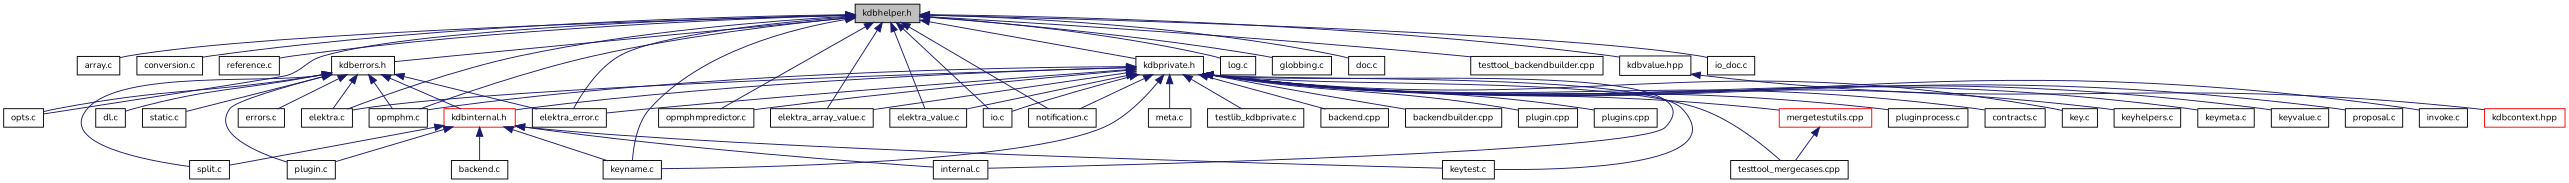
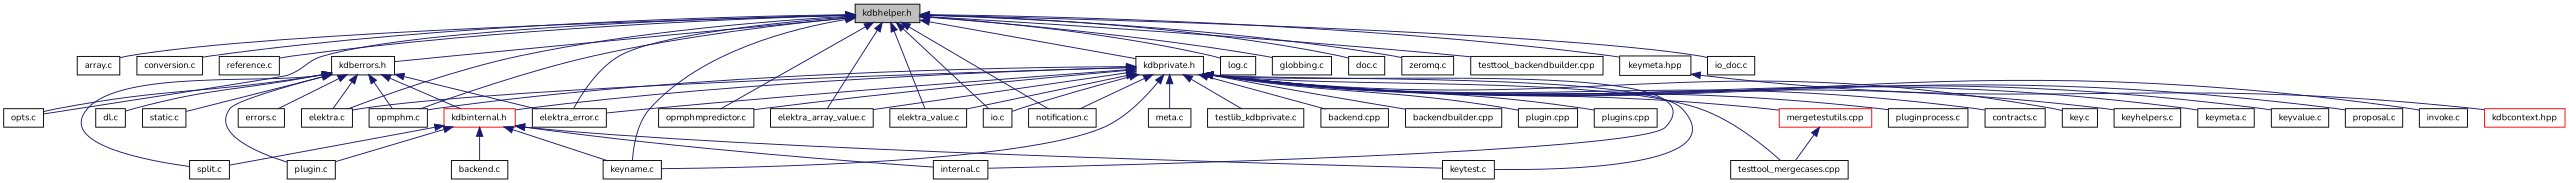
node "zeromq.c": added
node "kdbvalue.hpp": label "kdbvalue.hpp" -> "keymeta.hpp"
